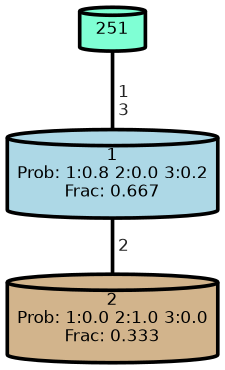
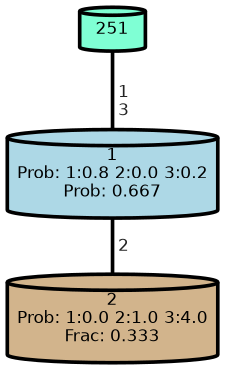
node "1 Prob: 1:0.8 2:0.0 3:0.2 Frac: 0.667": label "1 Prob: 1:0.8 2:0.0 3:0.2 Frac: 0.667" -> "1 Prob: 1:0.8 2:0.0 3:0.2 Prob: 0.667"
node "2 Prob: 1:0.0 2:1.0 3:0.0 Frac: 0.333": label "2 Prob: 1:0.0 2:1.0 3:0.0 Frac: 0.333" -> "2 Prob: 1:0.0 2:1.0 3:4.0 Frac: 0.333"
